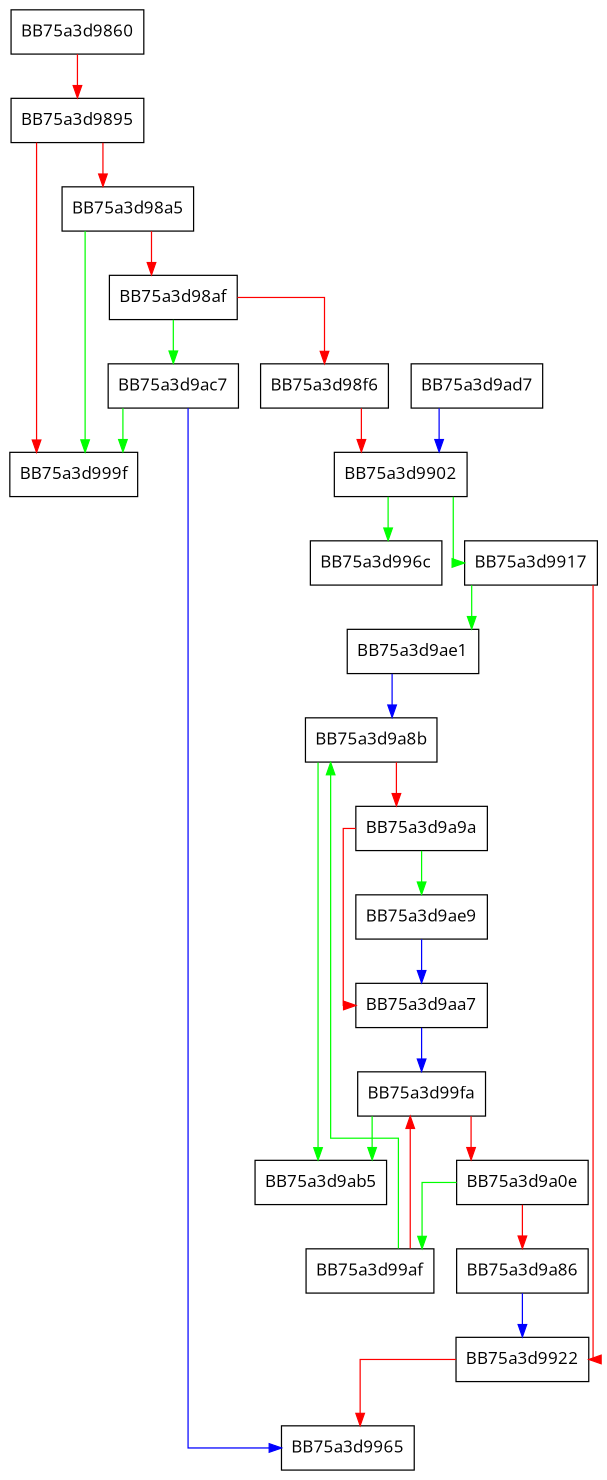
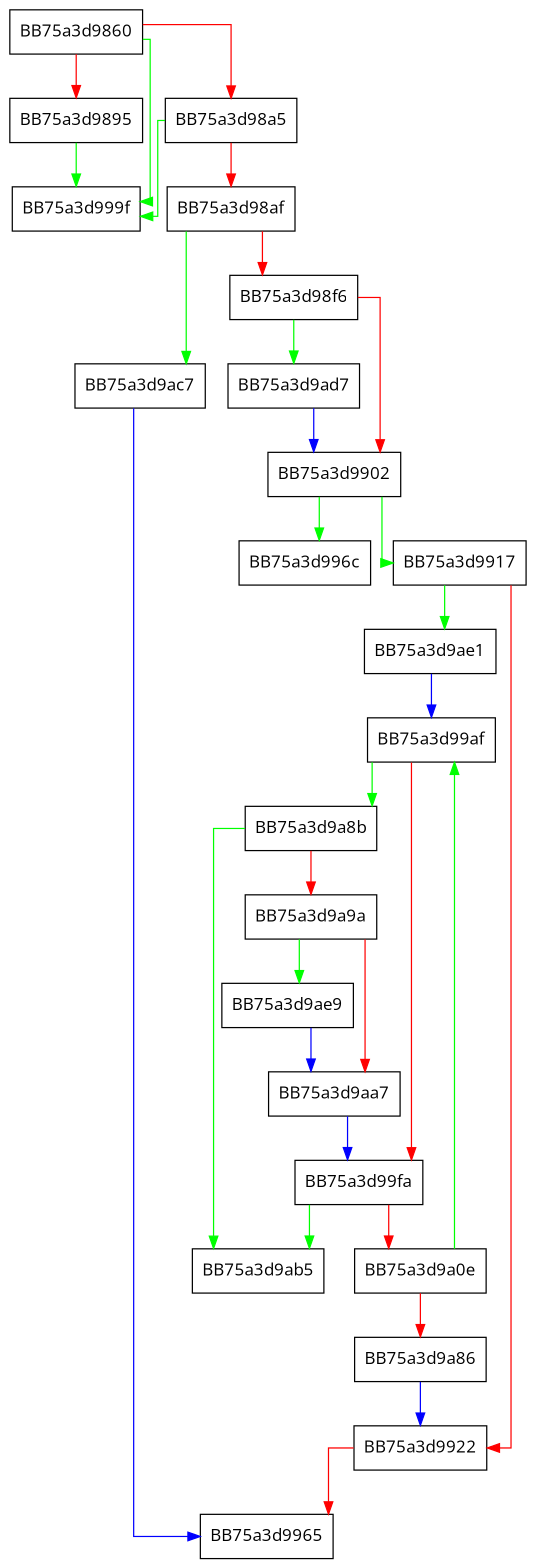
edge "BB75a3d9895" -> "BB75a3d98a5": now "BB75a3d9860" -> "BB75a3d98a5"
edge "BB75a3d9895" -> "BB75a3d999f": color red -> green
edge "BB75a3d98f6" -> "BB75a3d9ad7": added
edge "BB75a3d9ac7" -> "BB75a3d999f": now "BB75a3d9860" -> "BB75a3d999f"
edge "BB75a3d9ae1" -> "BB75a3d9a8b": now "BB75a3d9ae1" -> "BB75a3d99af"
